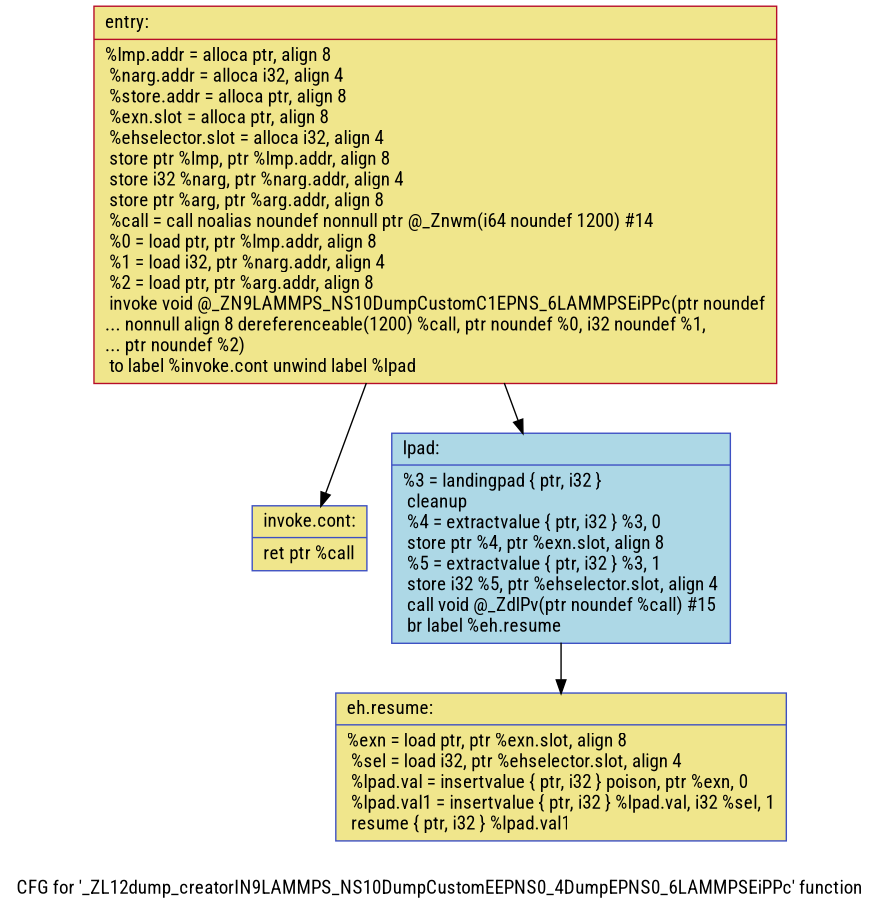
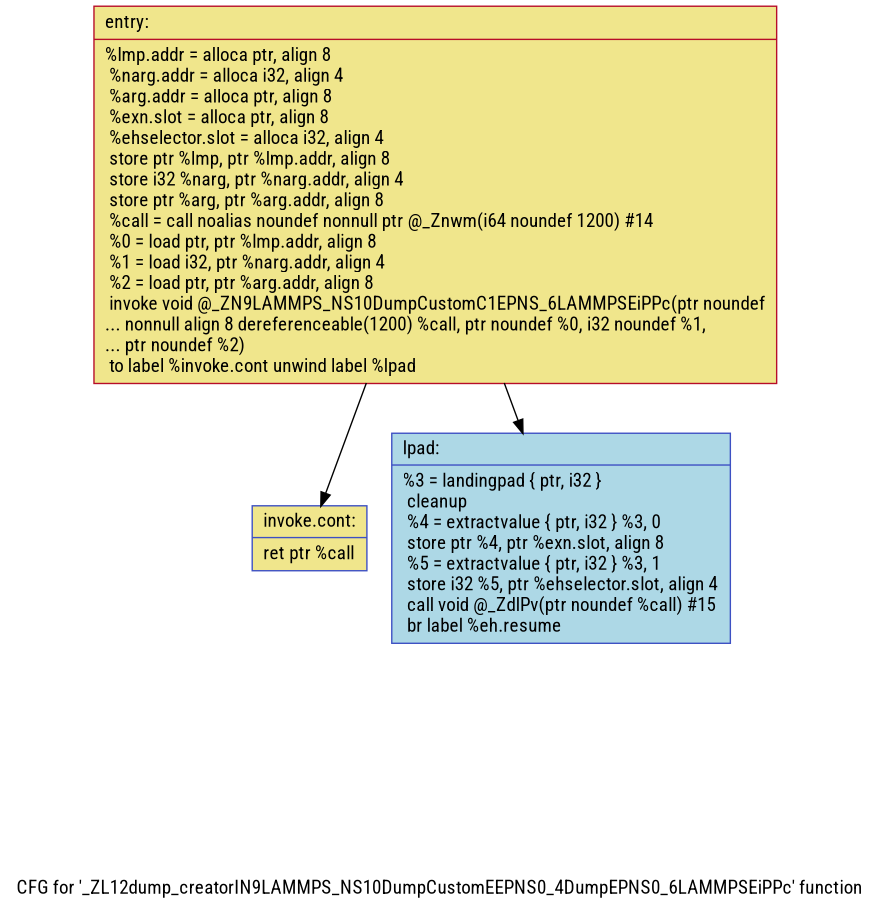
node "entry:": text "%store.addr = alloca ptr, align 8" -> "%arg.addr = alloca ptr, align 8"
node "eh.resume:": removed
